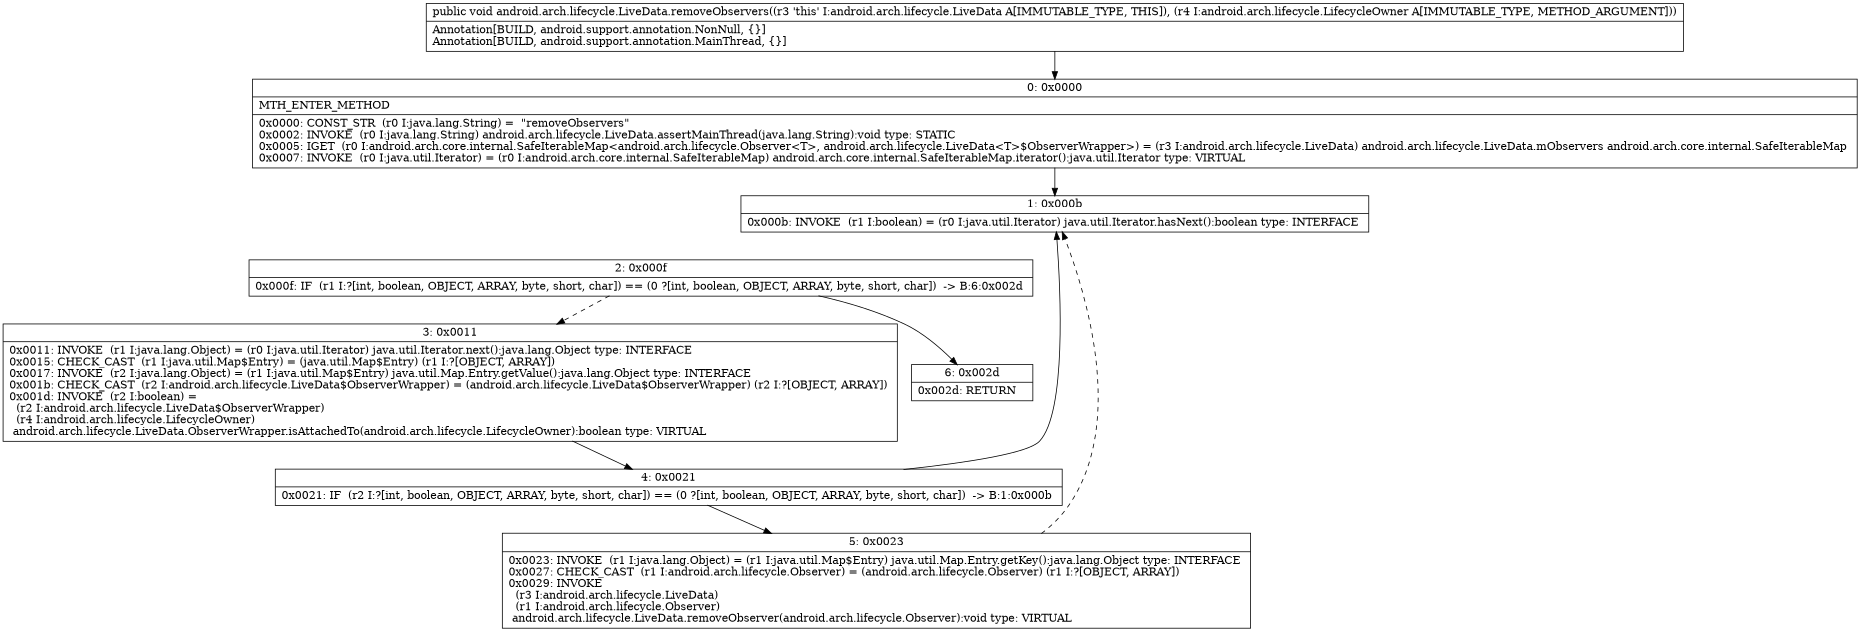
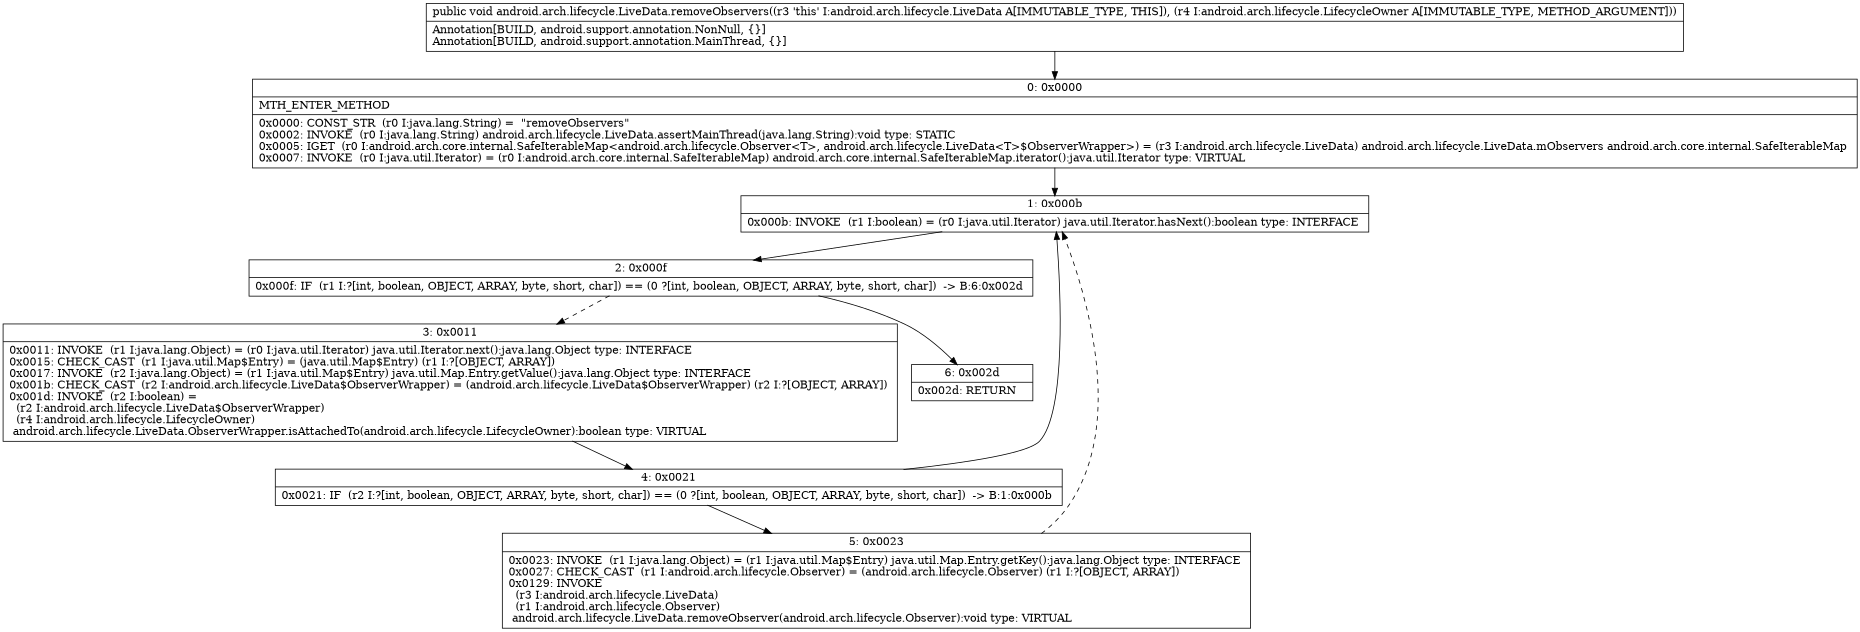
edge "1: 0x000b" -> "2: 0x000f": added
node "5: 0x0023": text "0x0029: INVOKE" -> "0x0129: INVOKE"
